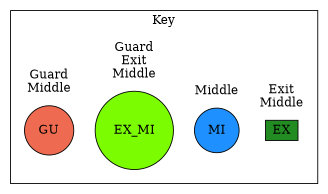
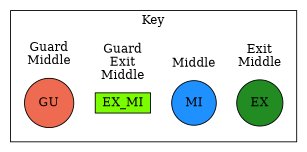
node "EX_MI": shape circle -> box
node "EX": shape box -> circle
